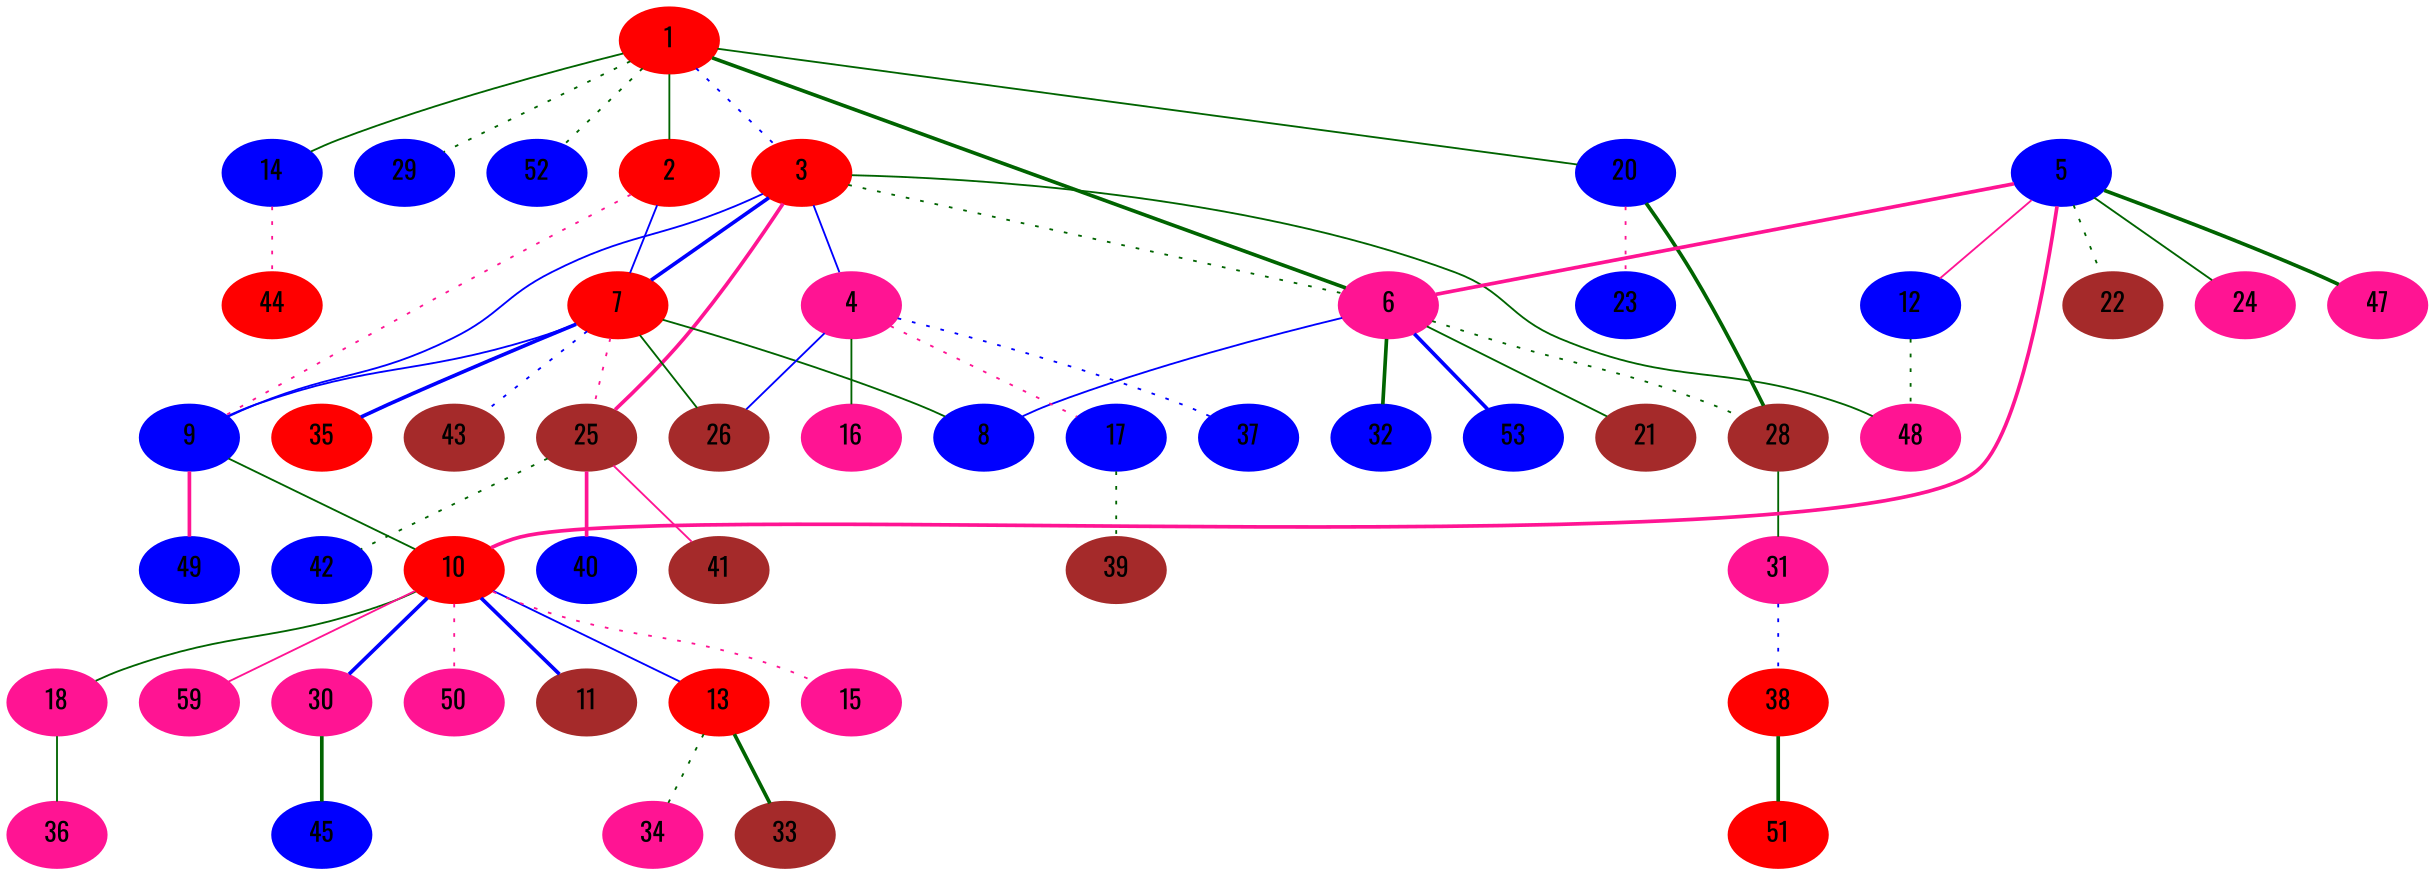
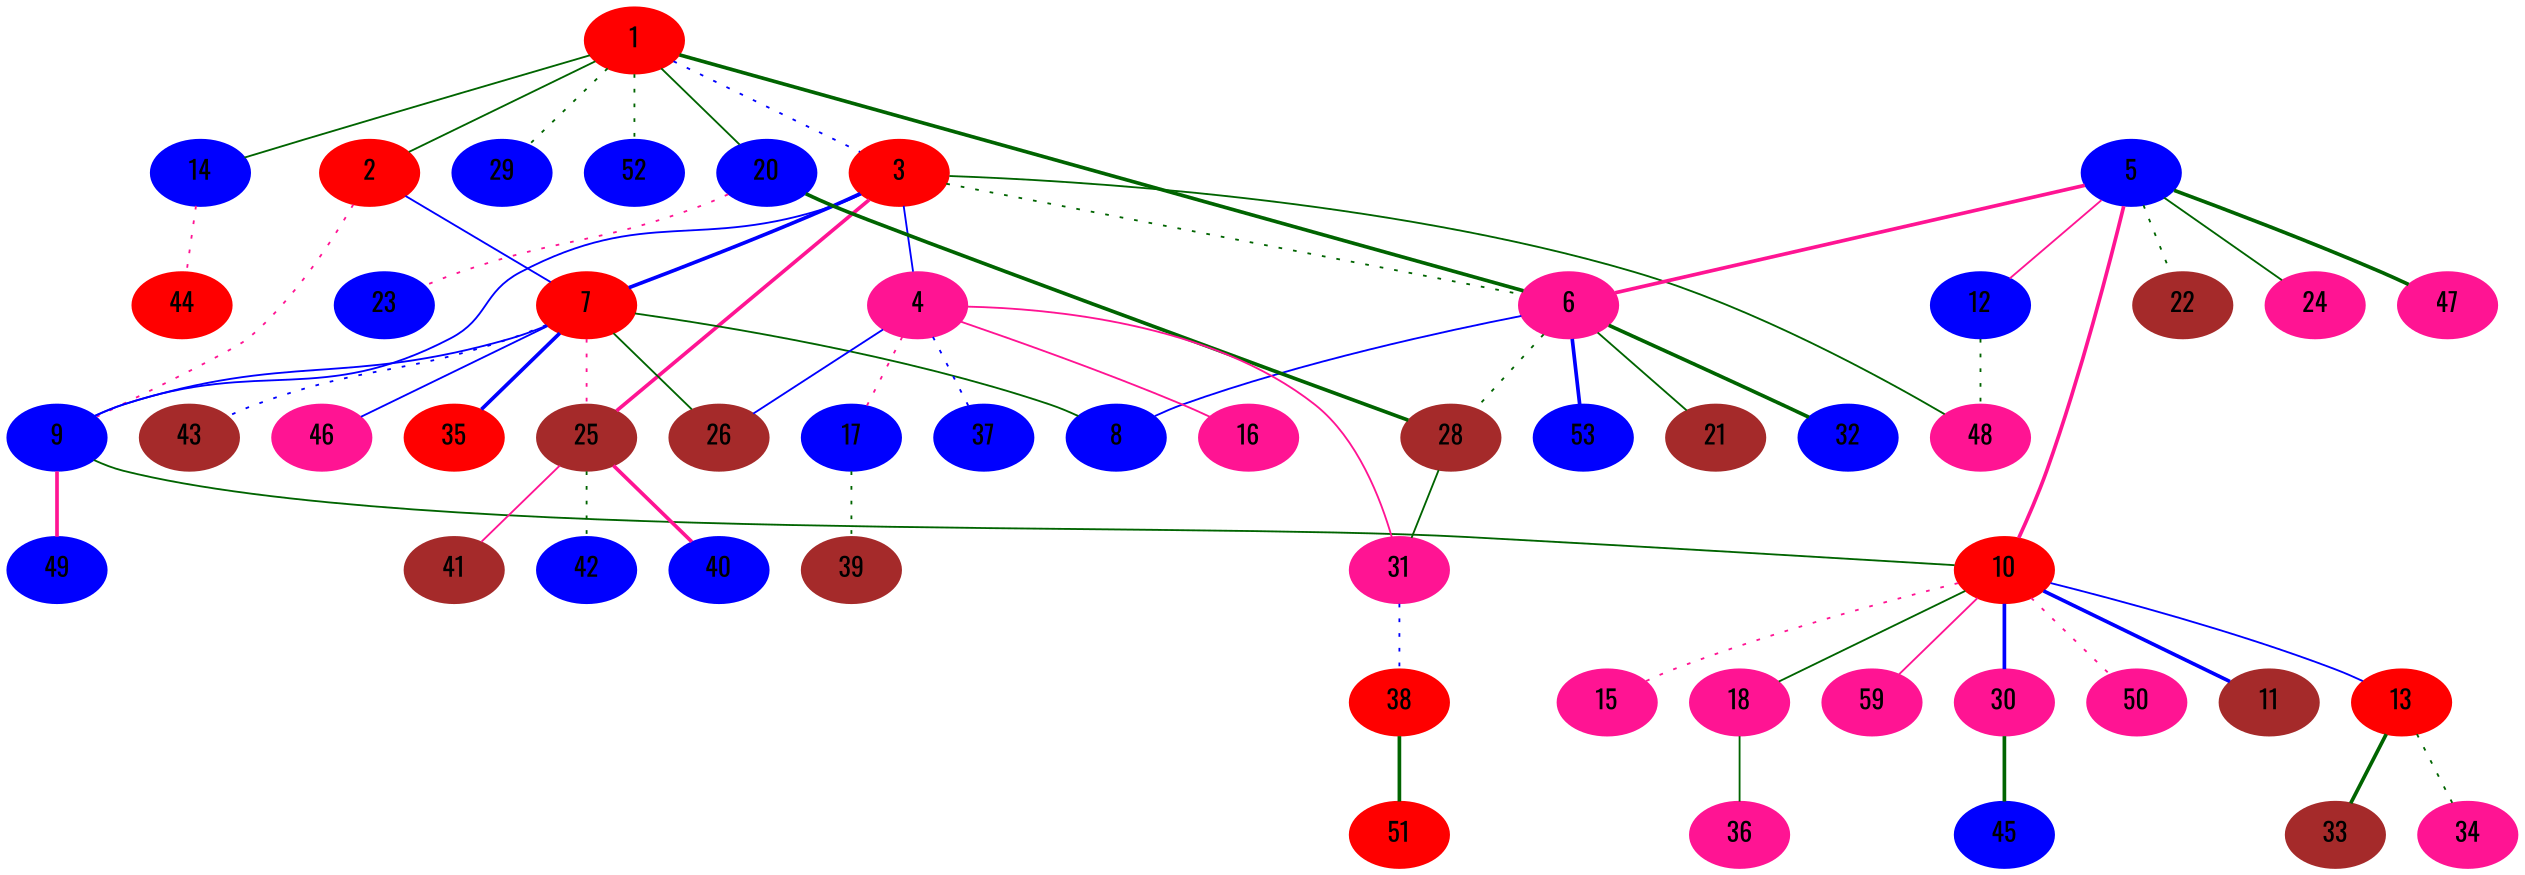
edge "4" -- "16": color darkgreen -> deeppink
edge "4" -- "31": added
node "46": added
